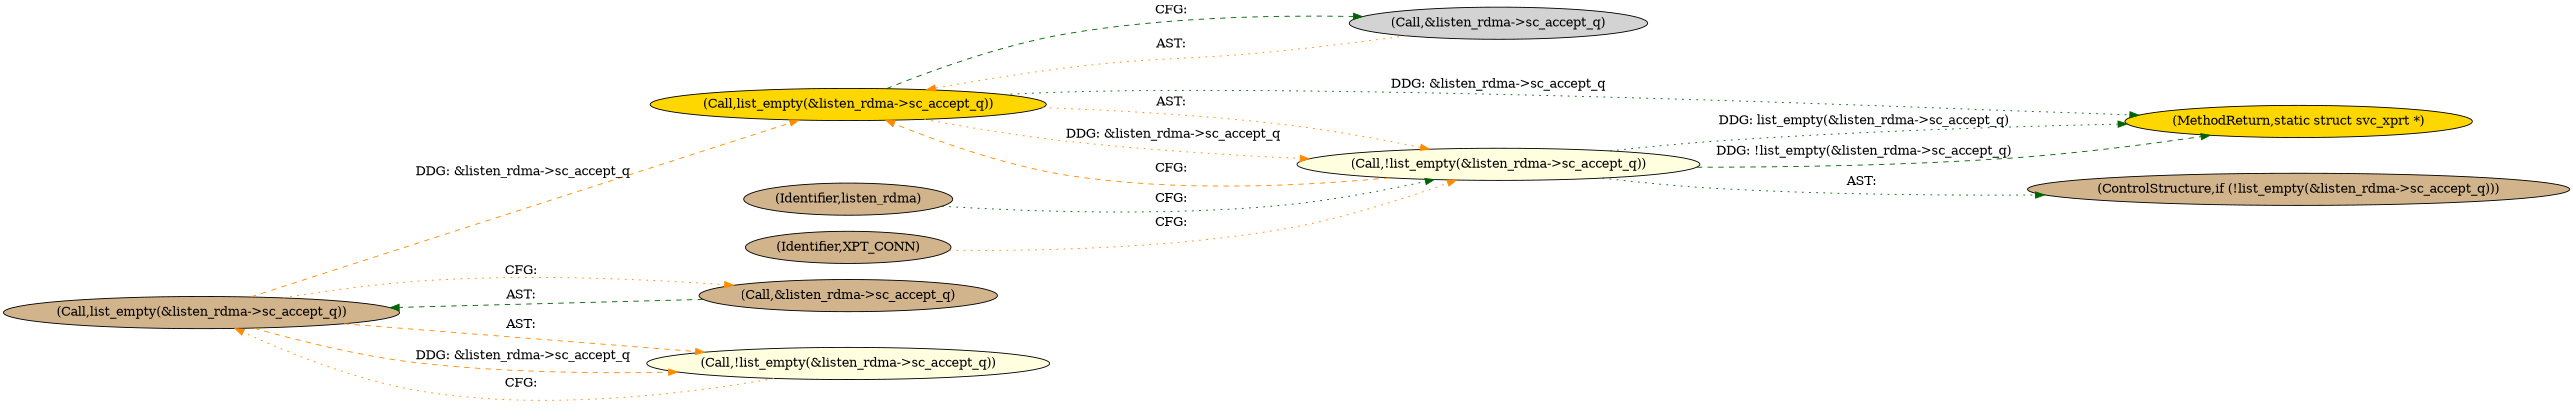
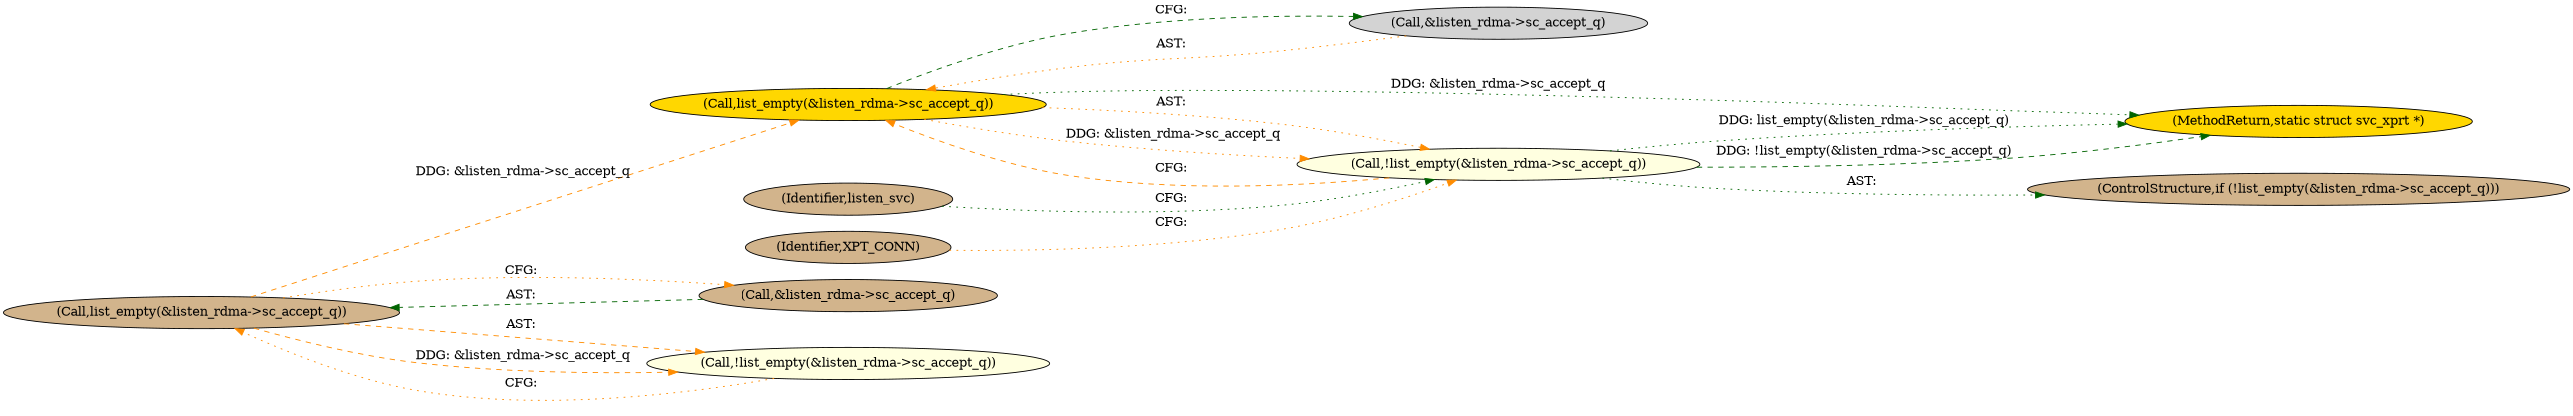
node "(Identifier,listen_rdma)": label "(Identifier,listen_rdma)" -> "(Identifier,listen_svc)"
